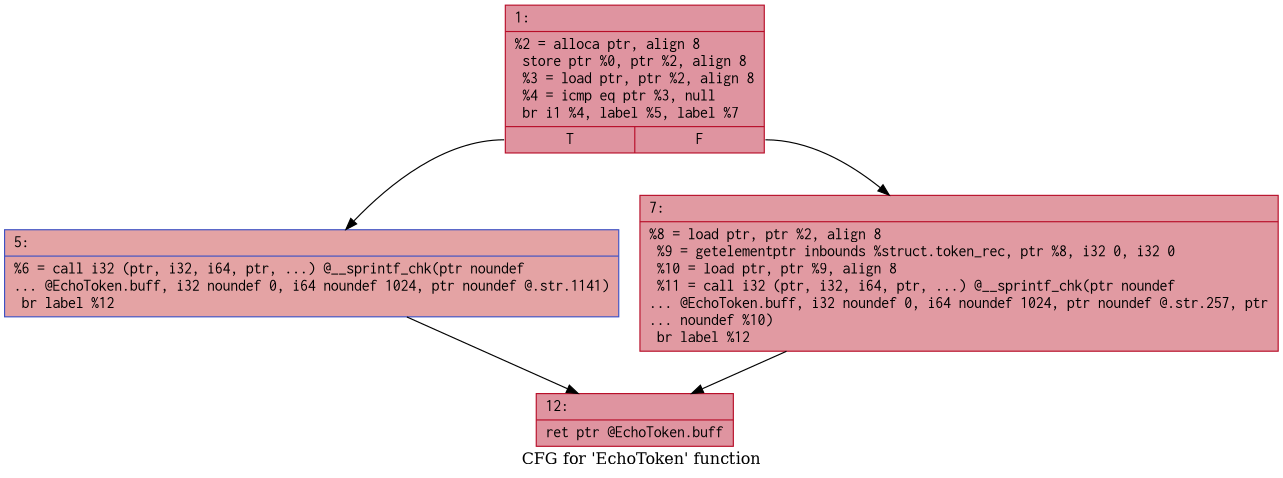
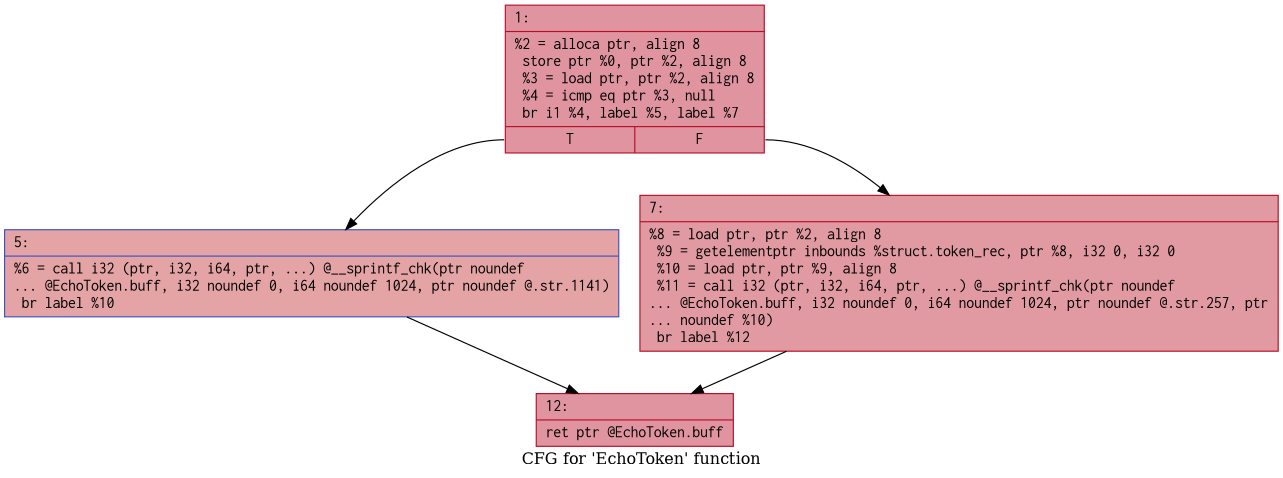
node "5:": text "br label %12" -> "br label %10"
